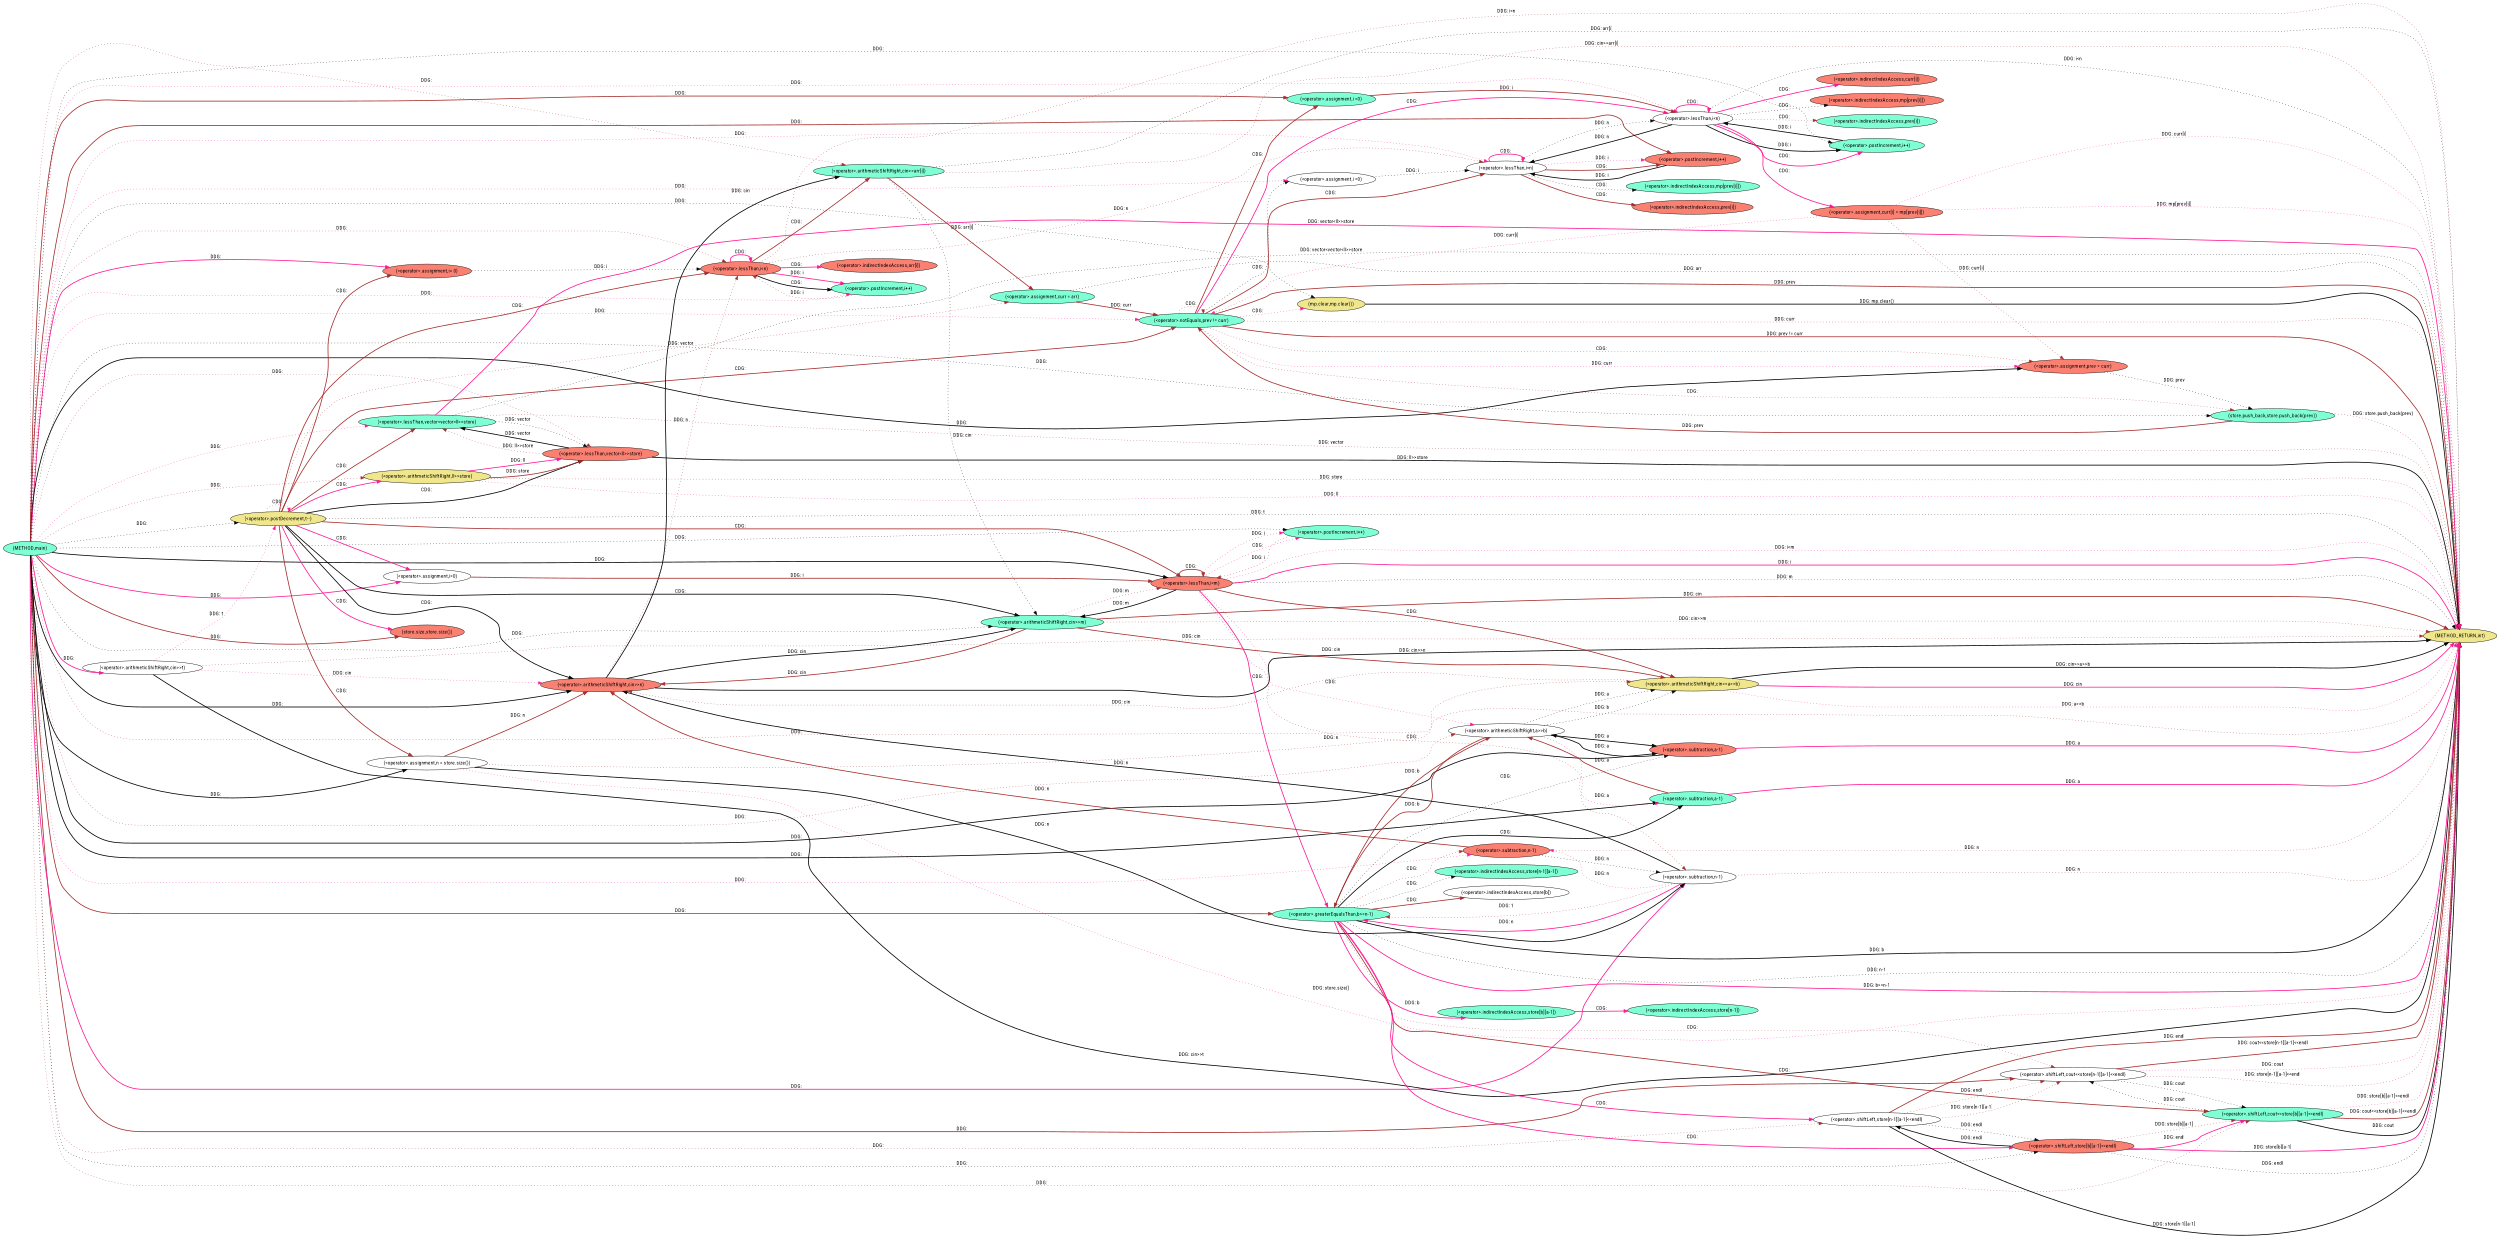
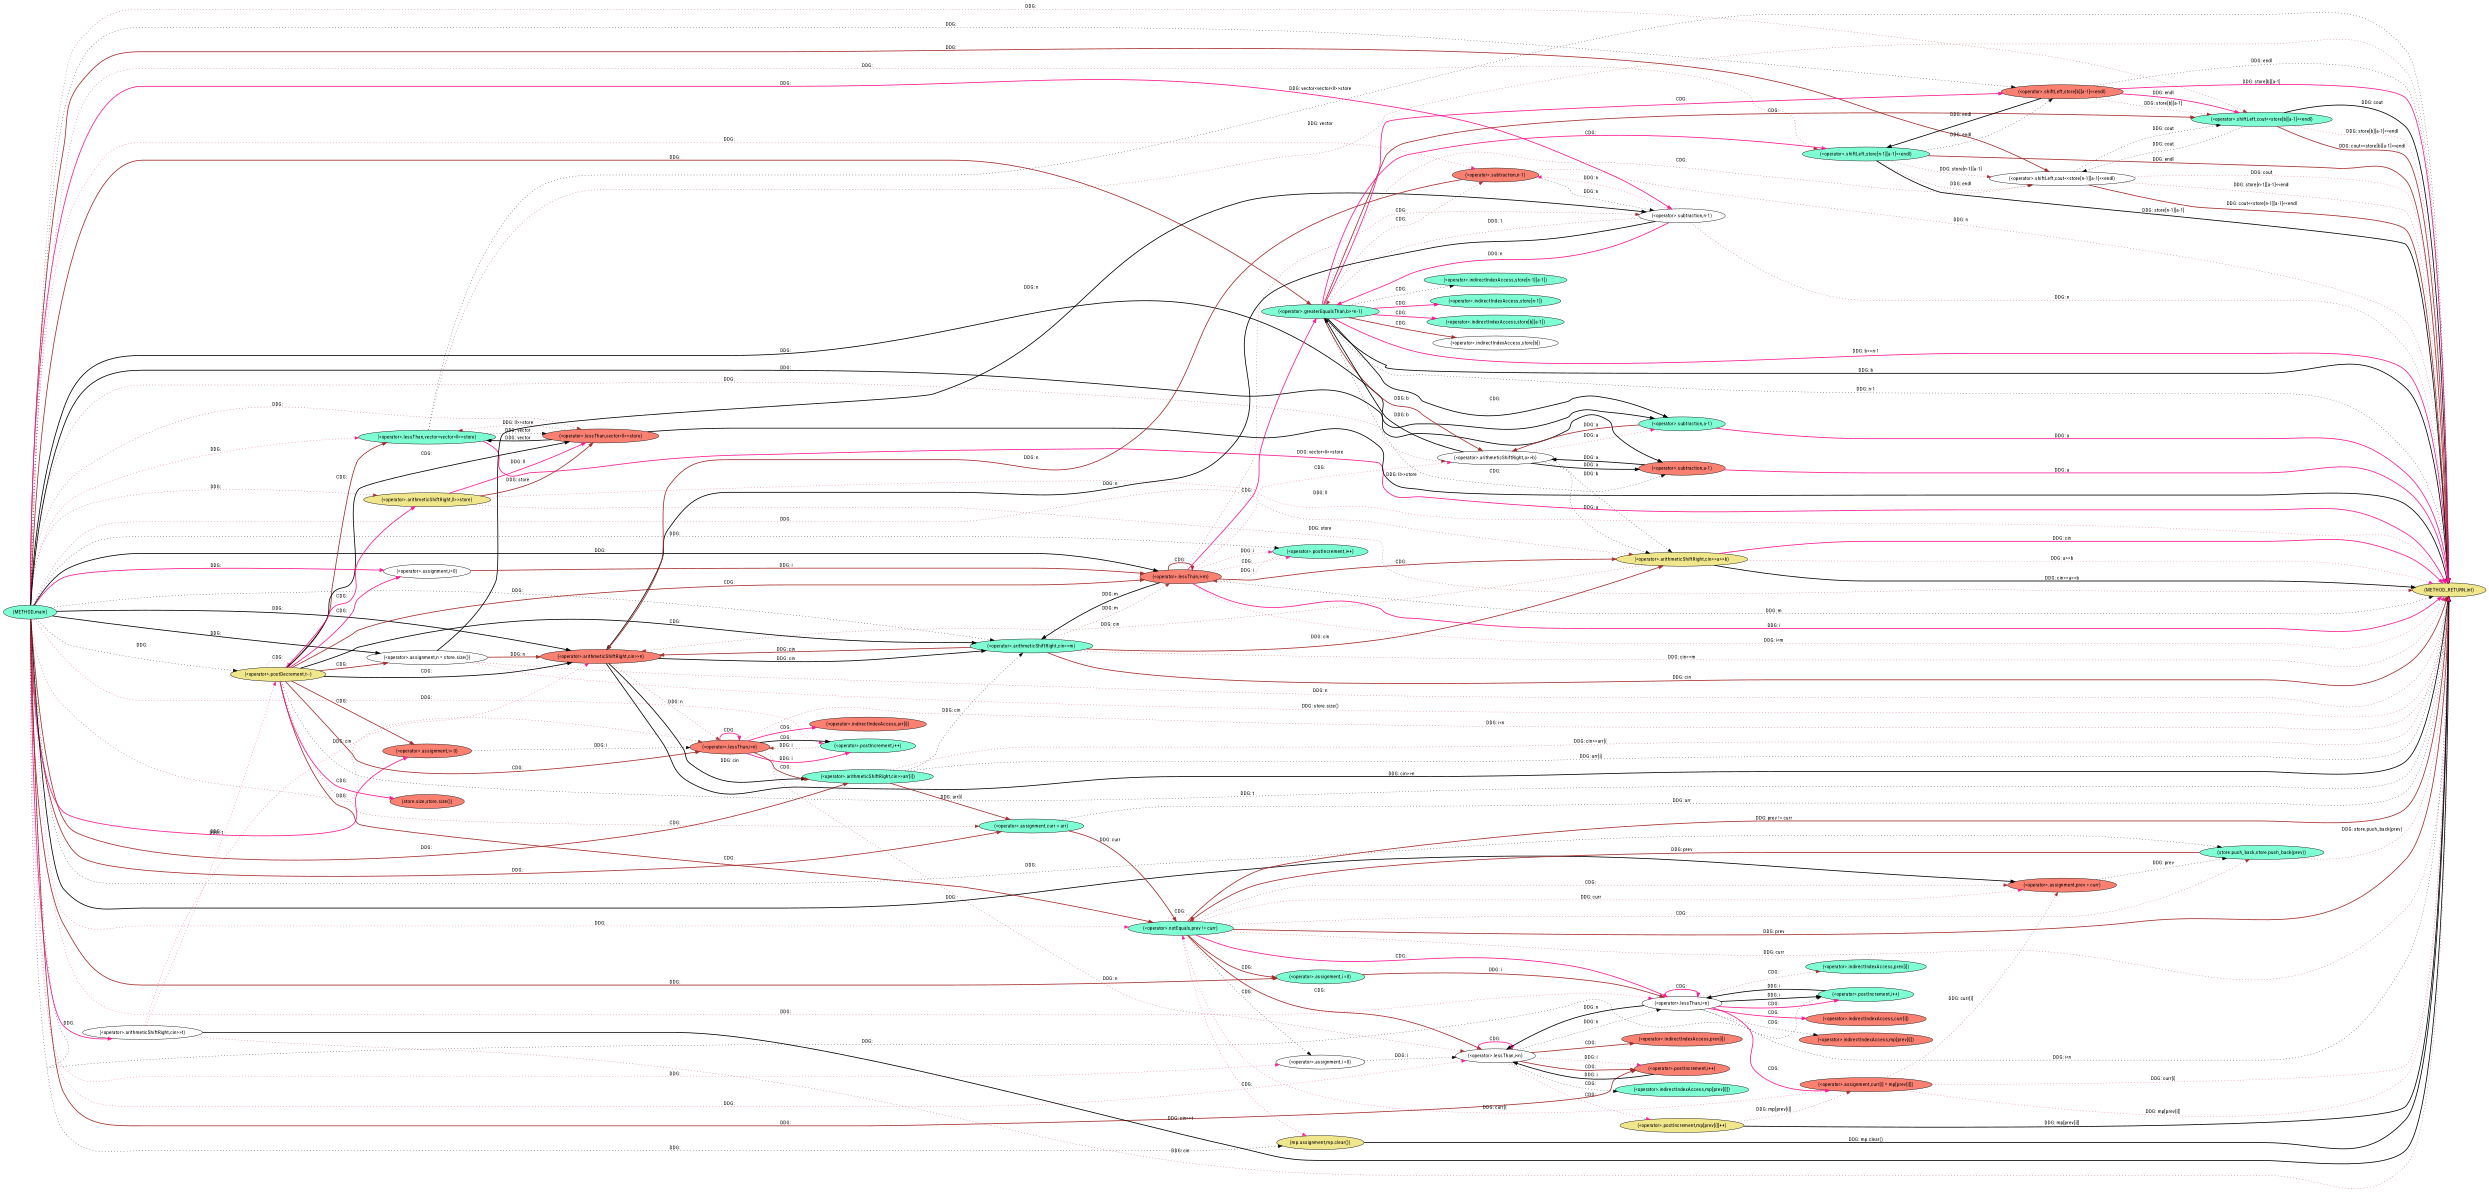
edge "(METHOD,main)" -> "(<operator>.arithmeticShiftRight,cin>>arr[i])": style dotted -> bold
node "(mp.clear,mp.clear())": label "(mp.clear,mp.clear())" -> "(mp.assignment,mp.clear())"
edge "(<operator>.postDecrement,t--)" -> "(<operator>.assignment,curr = arr)": label "DDG: vector" -> "CDG: "
edge "(METHOD,main)" -> "(store.size,store.size())": now "(METHOD,main)" -> "(<operator>.assignment,curr = arr)"
edge "(<operator>.arithmeticShiftRight,a>>b)" -> "(<operator>.greaterEqualsThan,b>=n-1)": color brown -> black
edge "(<operator>.greaterEqualsThan,b>=n-1)" -> "(<operator>.indirectIndexAccess,store[b][a-1])": label "DDG: b" -> "CDG: "
edge "(<operator>.indirectIndexAccess,store[b][a-1])" -> "(<operator>.indirectIndexAccess,store[n-1])": now "(<operator>.greaterEqualsThan,b>=n-1)" -> "(<operator>.indirectIndexAccess,store[n-1])"
node "(<operator>.shiftLeft,store[n-1][a-1]<<endl)": fillcolor white -> aquamarine
node "(<operator>.postIncrement,mp[prev[i]]++)": added
